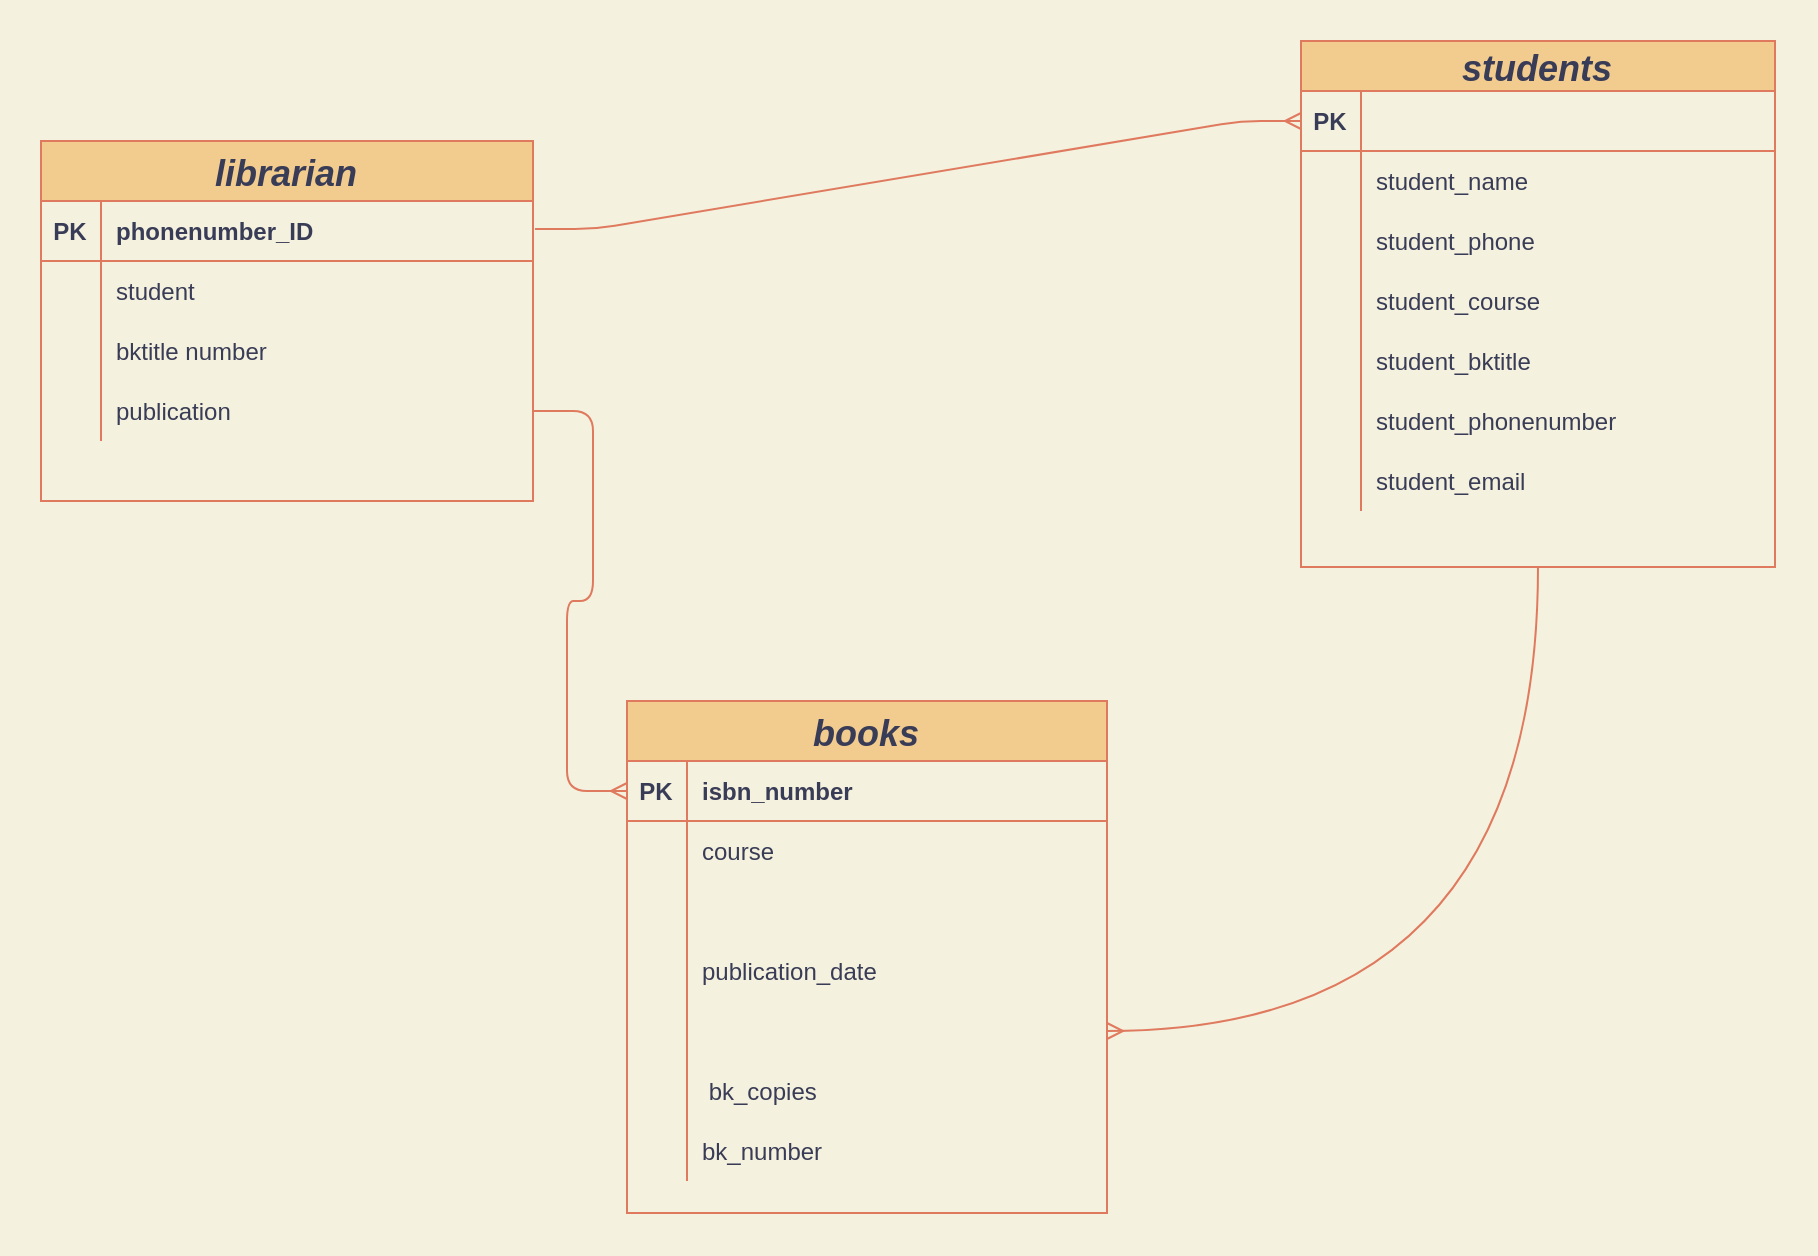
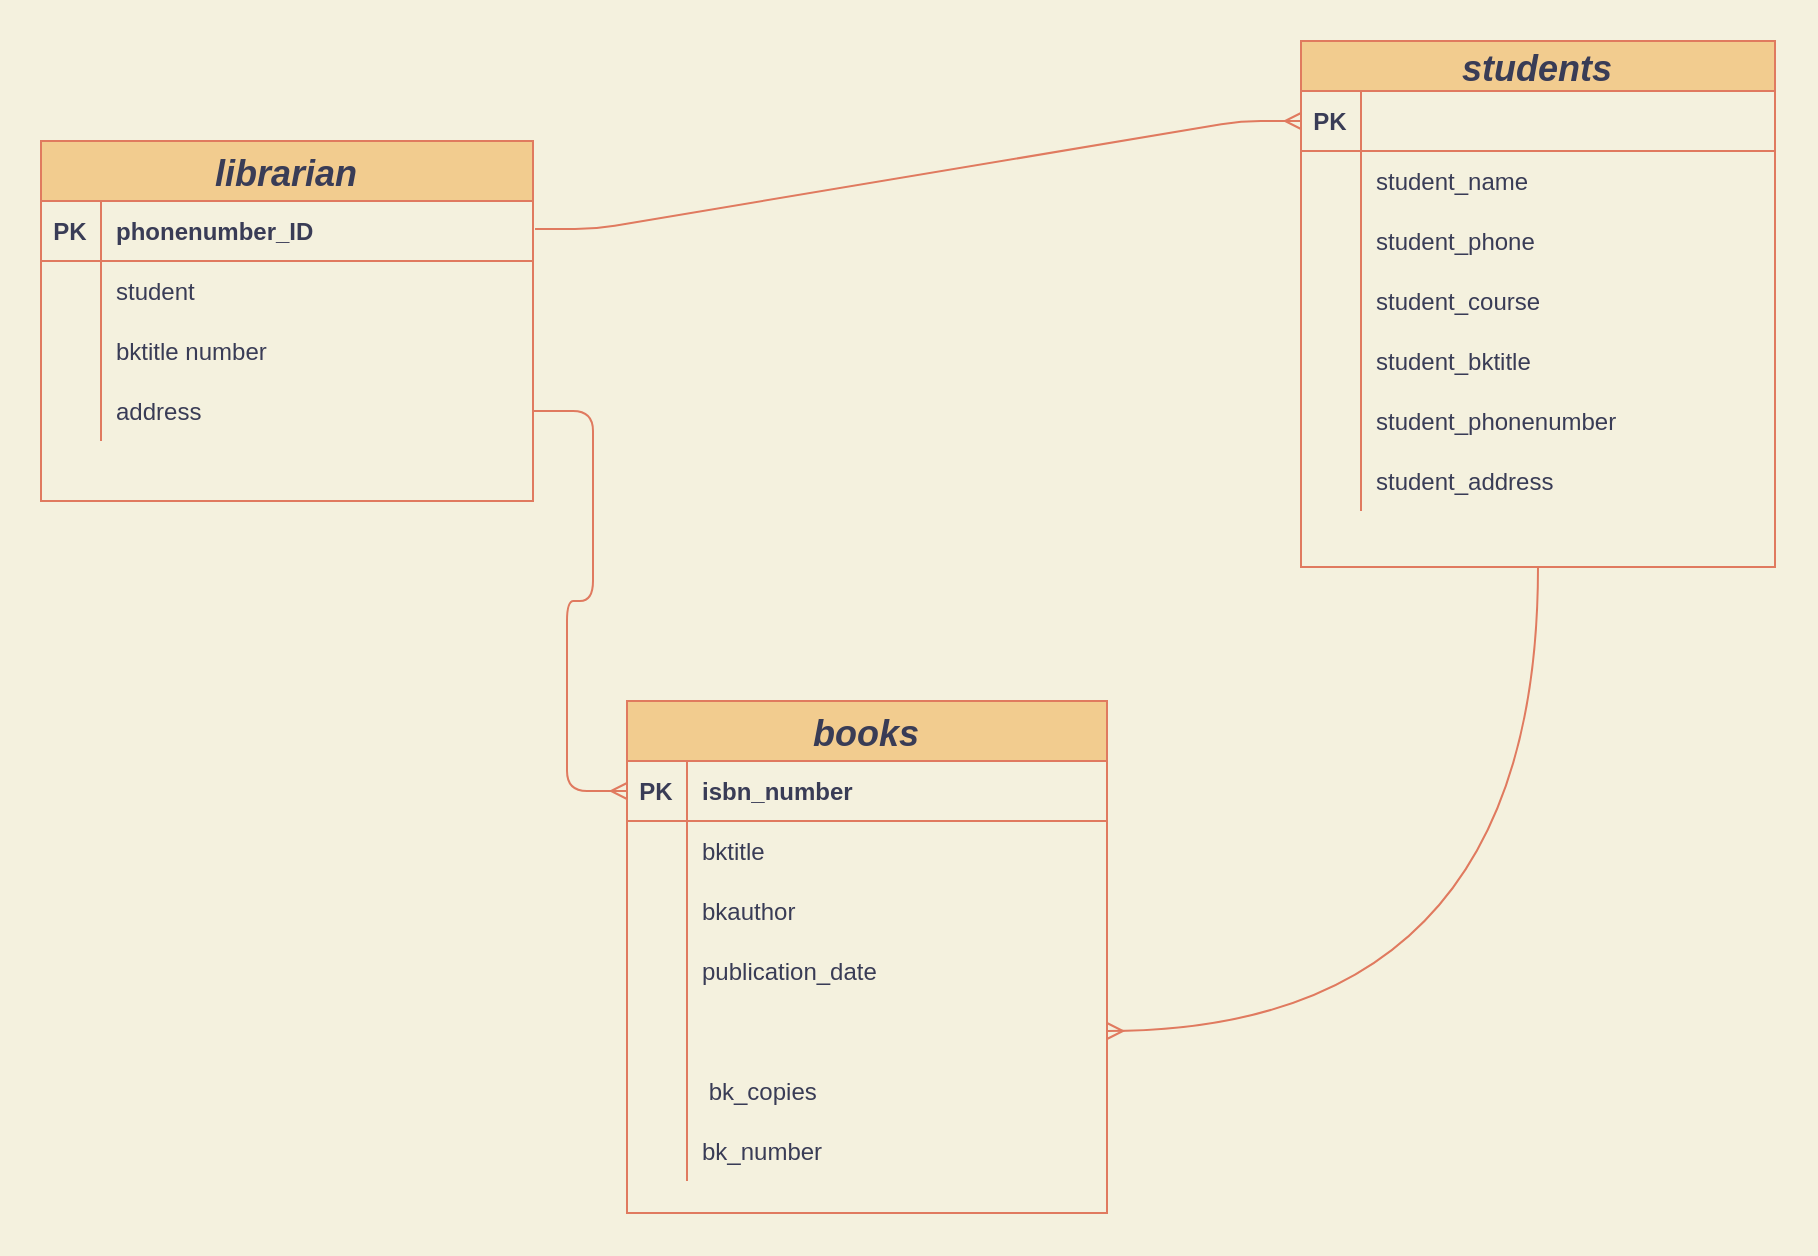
node "publication": label "publication" -> "address"
node "student_email": label "student_email" -> "student_address"
node "course": label "course" -> "bktitle"
node "bkauthor": added
